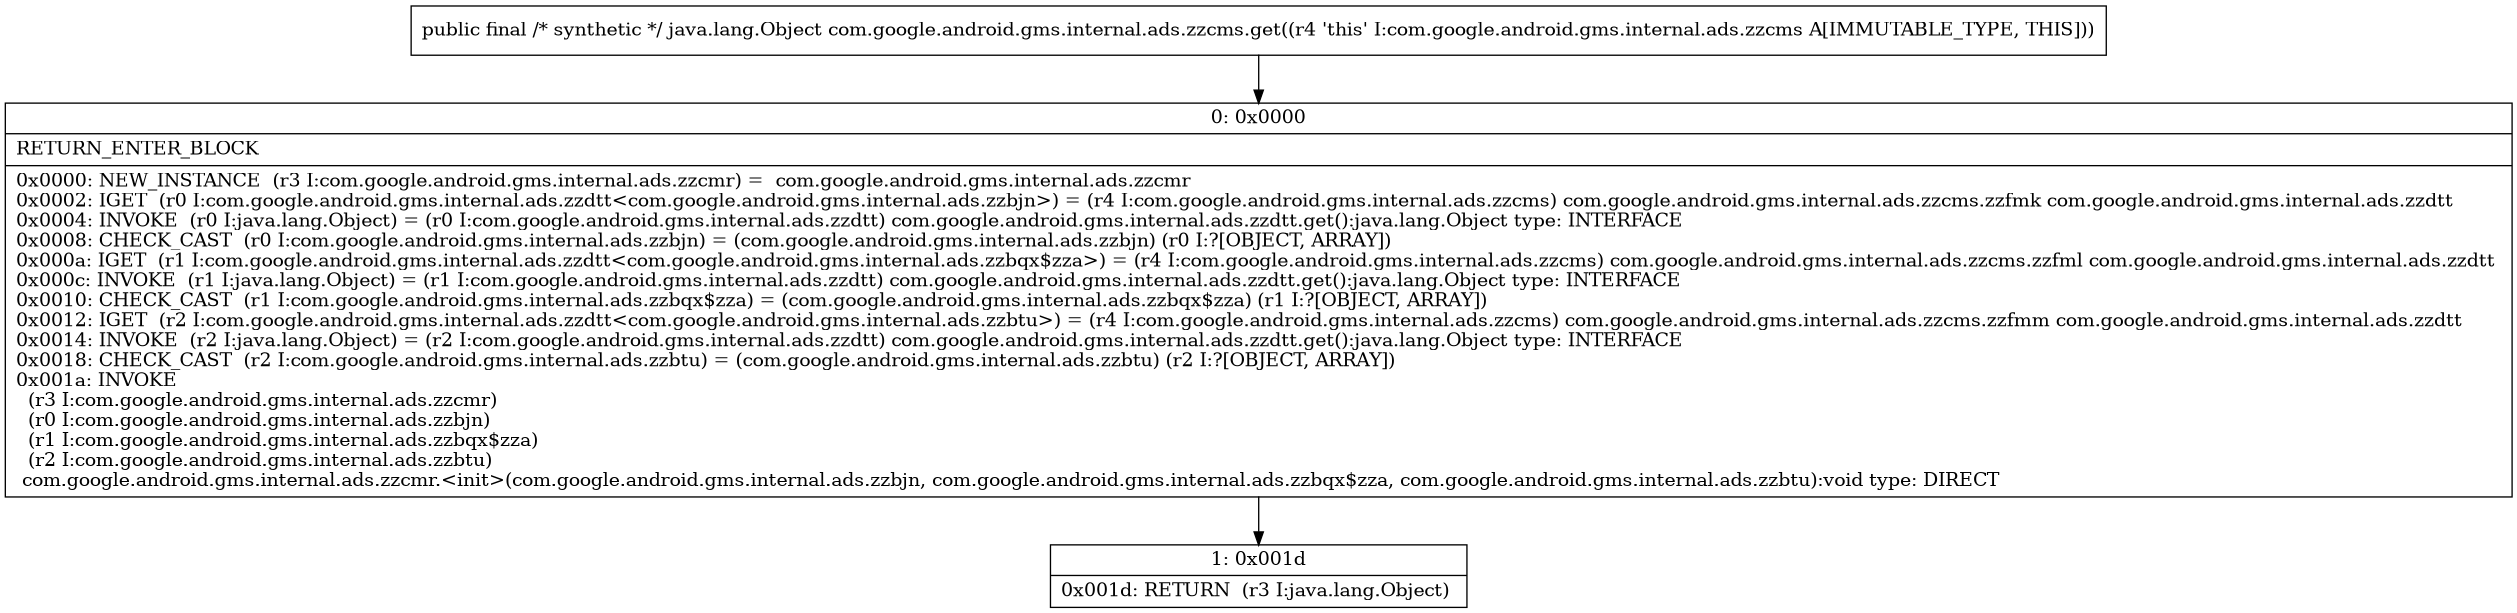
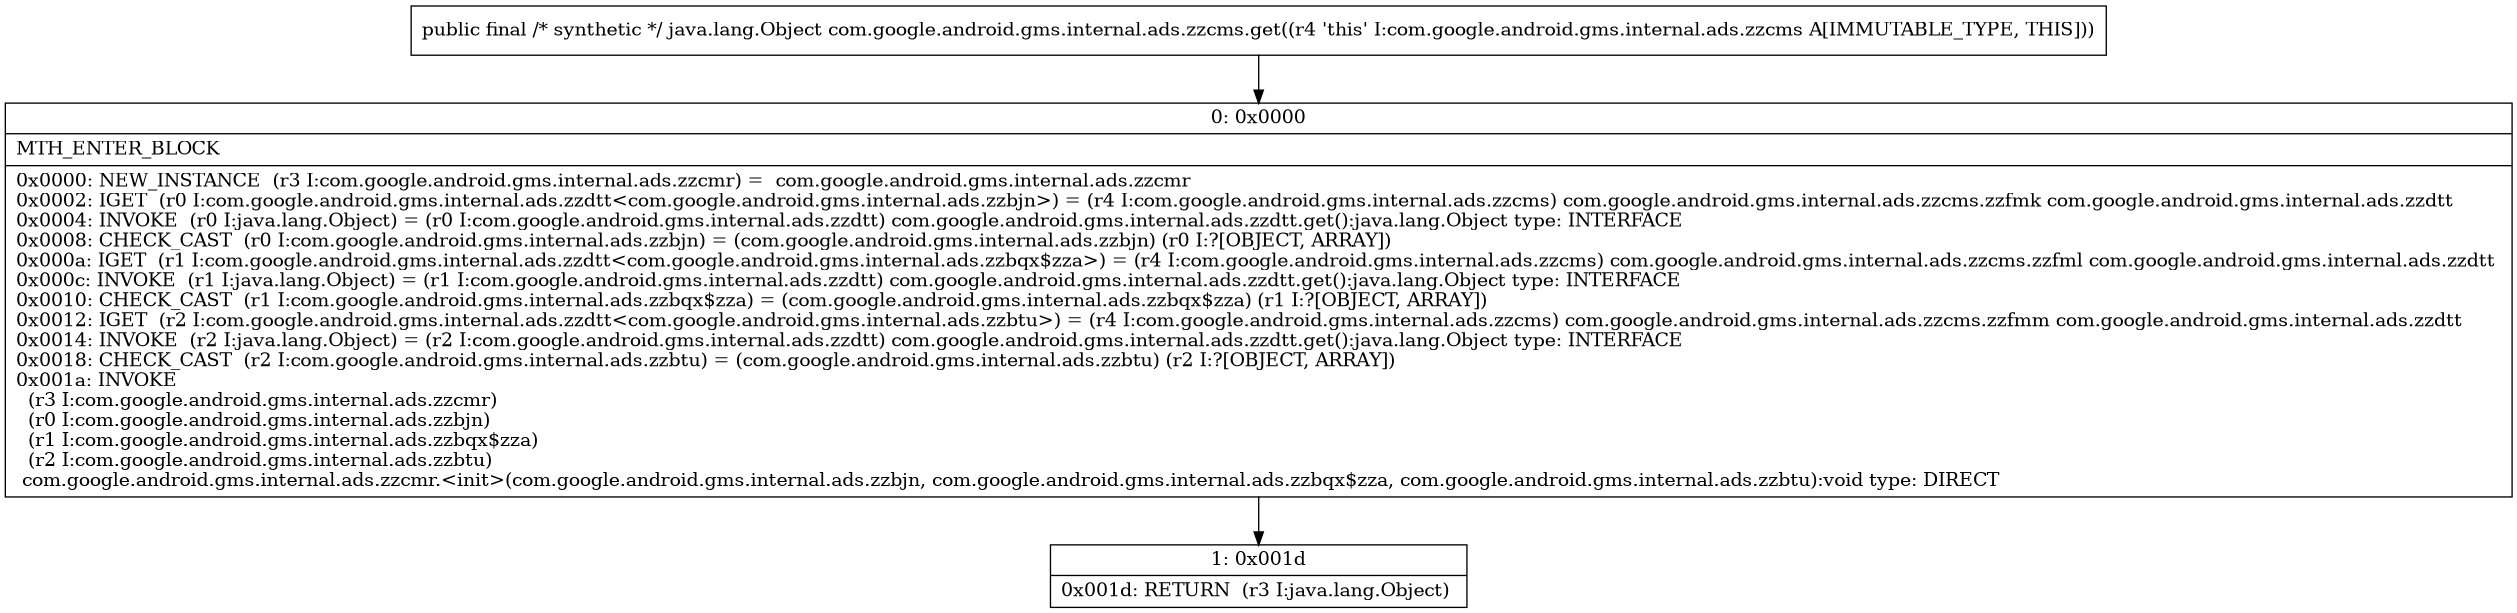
node "0: 0x0000": text "RETURN_ENTER_BLOCK" -> "MTH_ENTER_BLOCK"
